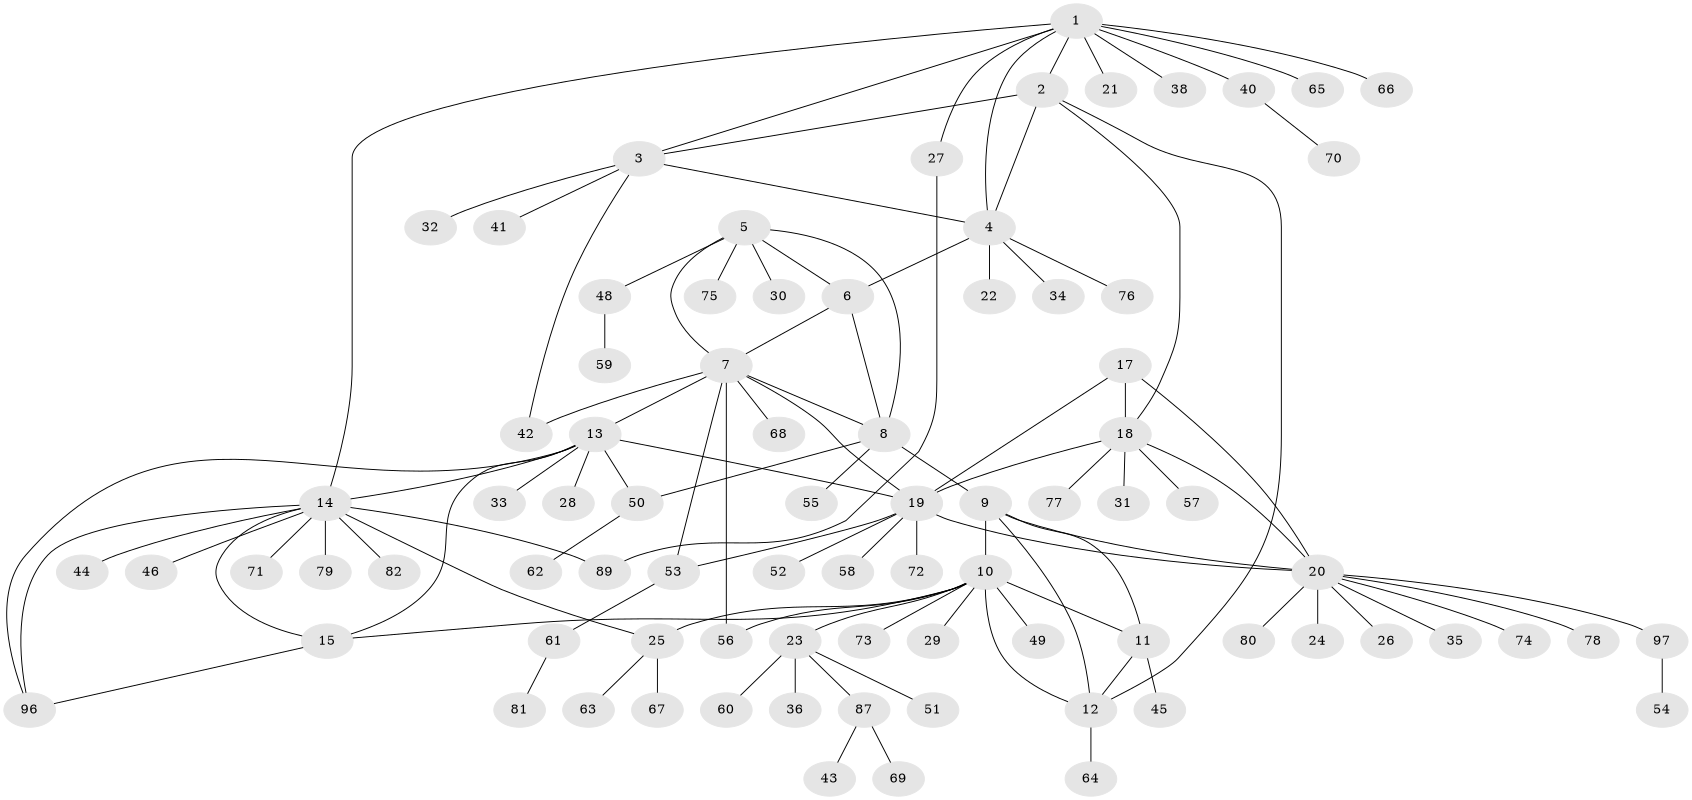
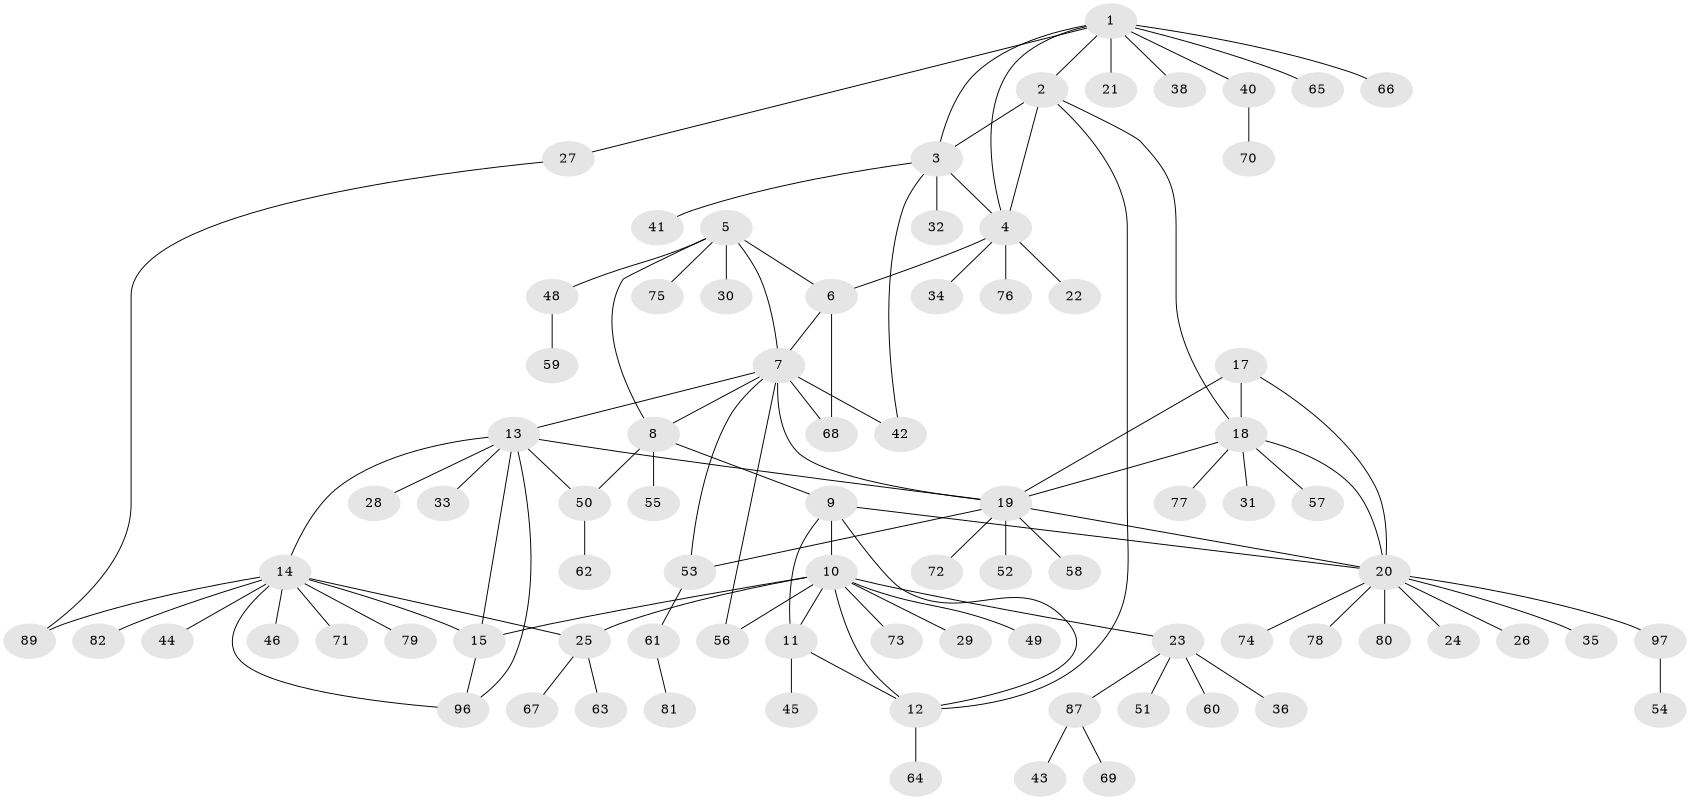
edge "1" -- "14": removed
edge "6" -- "8": now "6" -- "68"
